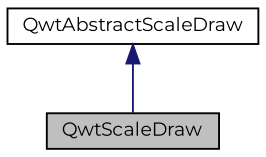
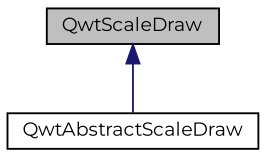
edge "QwtScaleDraw" -> "QwtAbstractScaleDraw": reversed
